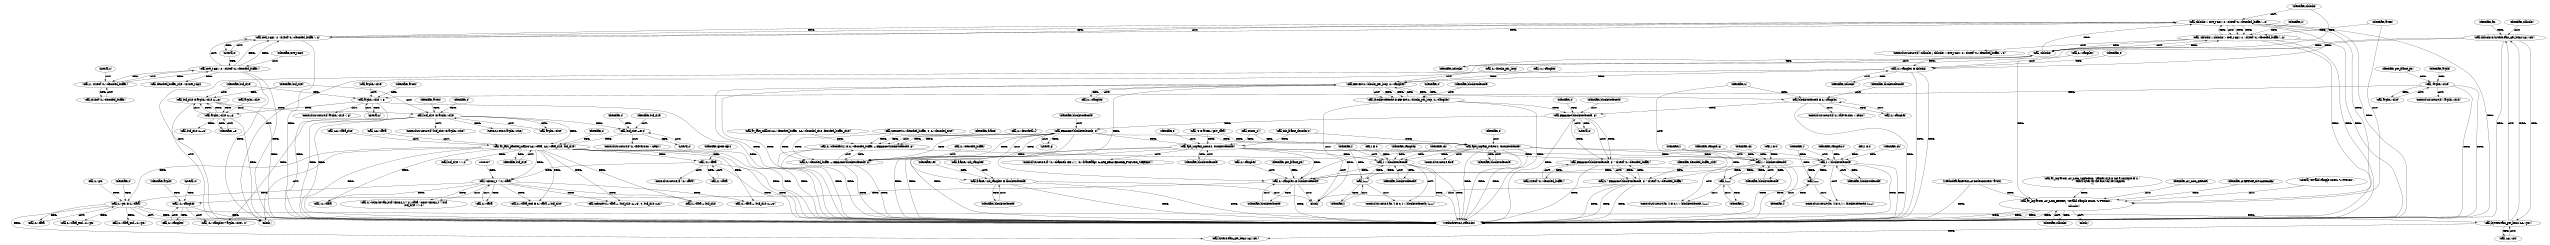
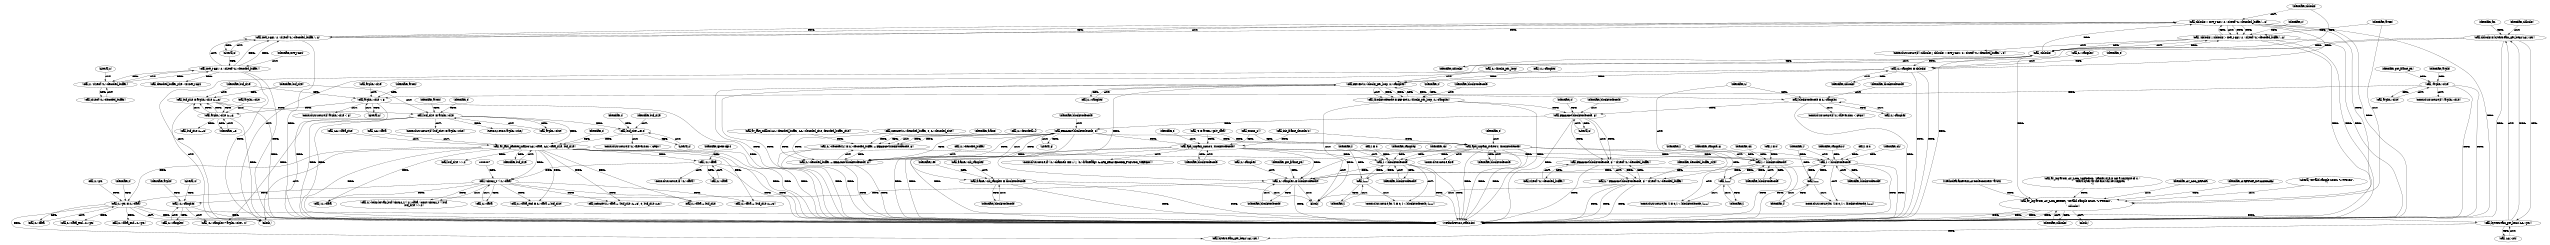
edge "(MethodParameterIn,AVCodecContext *avctx)" -> "(MethodReturn,static int)": now "(Call,!nblocks)" -> "(MethodReturn,static int)"
